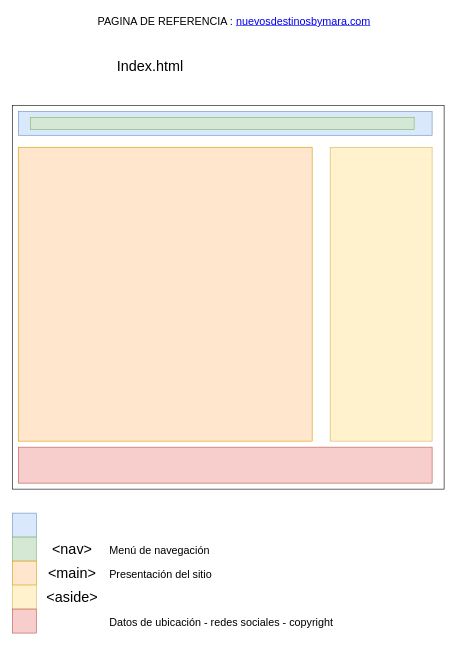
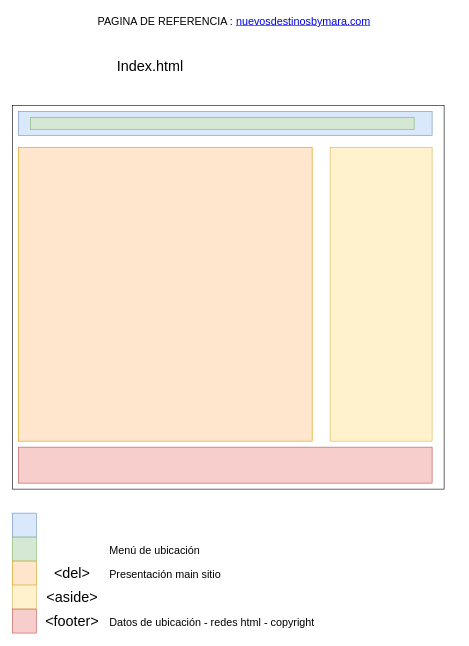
node "<nav>": removed
node "Menú de navegación": label "Menú de navegación" -> "Menú de ubicación"
node "<main>": label "<main>" -> "<del>"
node "Presentación del sitio": label "Presentación del sitio" -> "Presentación main sitio"
node "<footer>": added
node "Datos de ubicación - redes sociales - copyright": label "Datos de ubicación - redes sociales - copyright" -> "Datos de ubicación - redes html - copyright"
